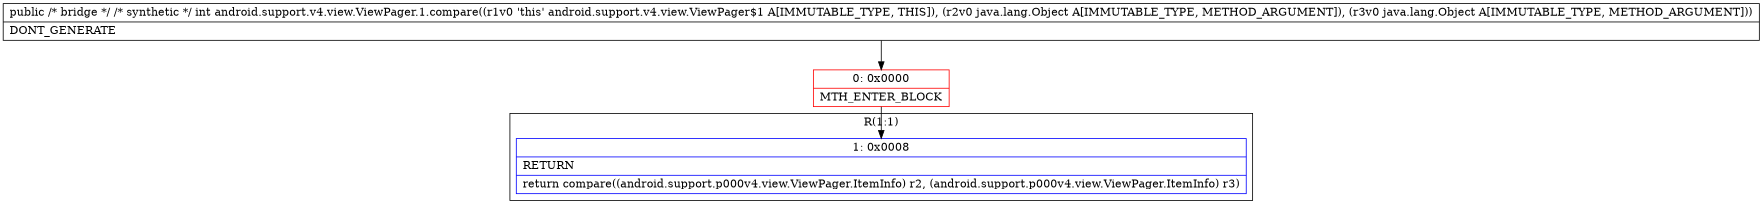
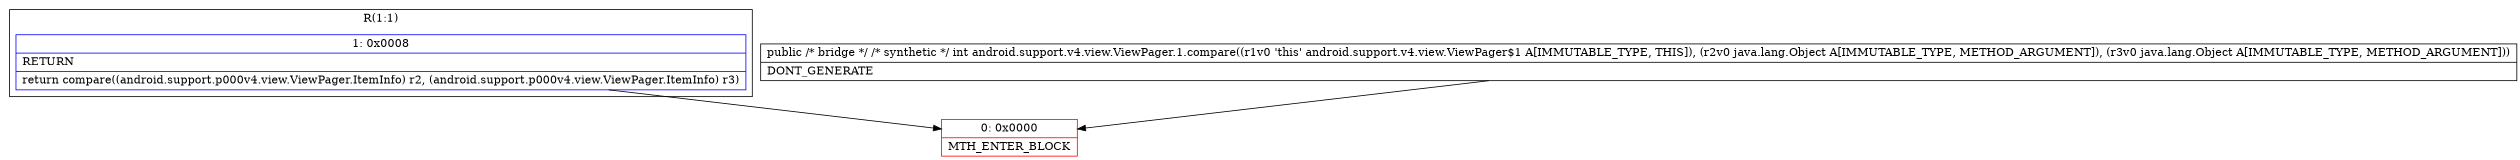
edge "0: 0x0000" -> "1: 0x0008": reversed
